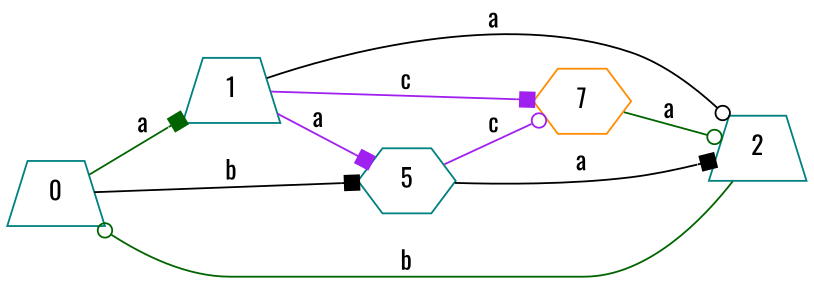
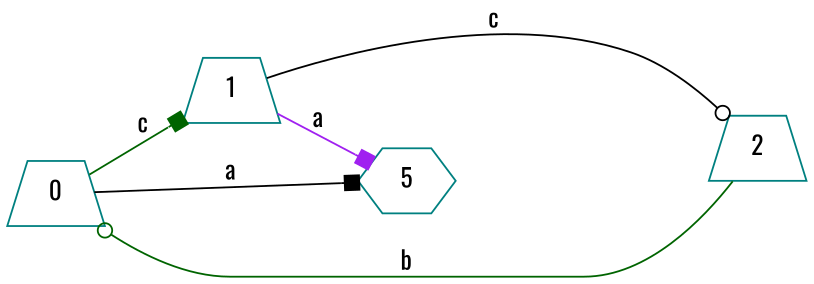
edge "1" -> "2": label "a" -> "c"
node "7": removed
edge "0" -> "1": label "a" -> "c"
edge "0" -> "5": label "b" -> "a"
edge "5" -> "2": removed, label "a"
